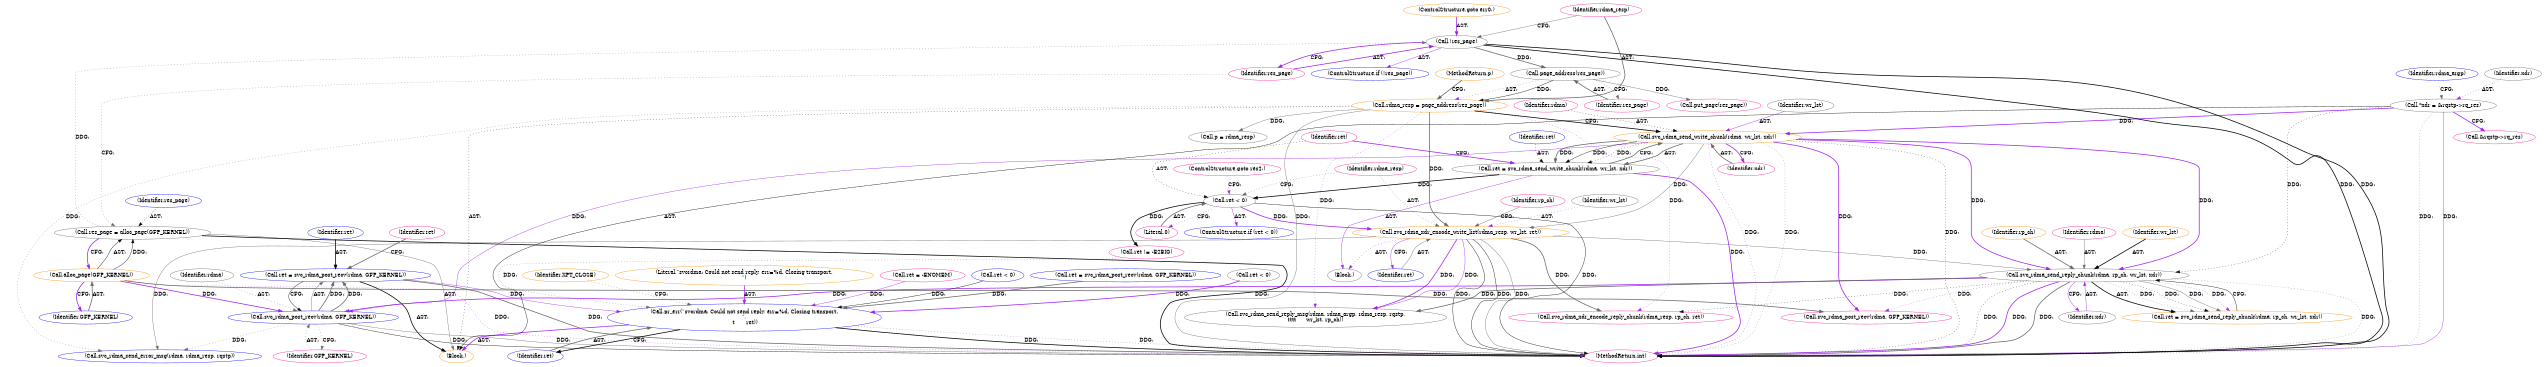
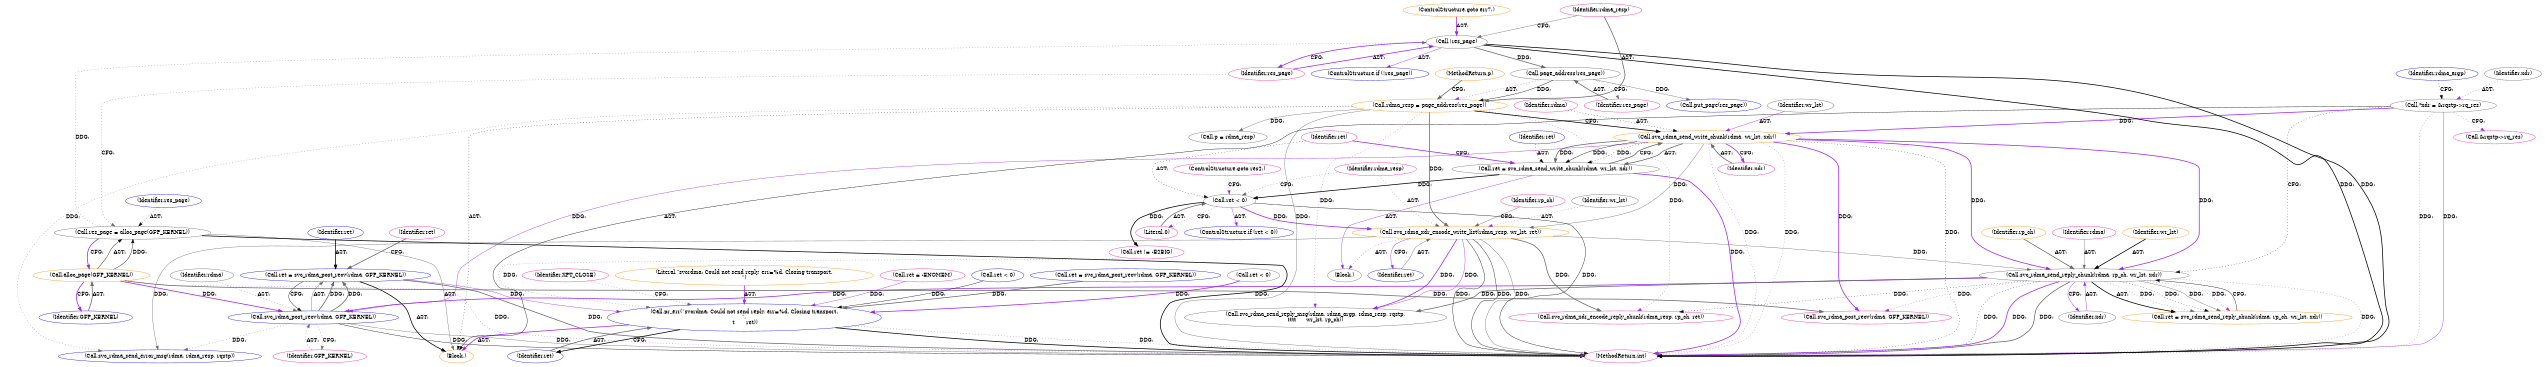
node "(ControlStructure,goto err0;)": label "(ControlStructure,goto err0;)" -> "(ControlStructure,goto err7;)"
edge "(Identifier,rdma_argp)" -> "(Call,*xdr = &rqstp->rq_res)": color gray40 -> black
node "(Call,put_page(res_page))": color deeppink -> blue
edge "(Call,*xdr = &rqstp->rq_res)" -> "(Call,&rqstp->rq_res)": style bold -> dotted
edge "(Call,*xdr = &rqstp->rq_res)" -> "(Call,svc_rdma_send_reply_chunk(rdma, rp_ch, wr_lst, xdr))": label "DDG: " -> "CFG: "
node "(Identifier,XPT_CLOSE)": color darkorange -> deeppink
